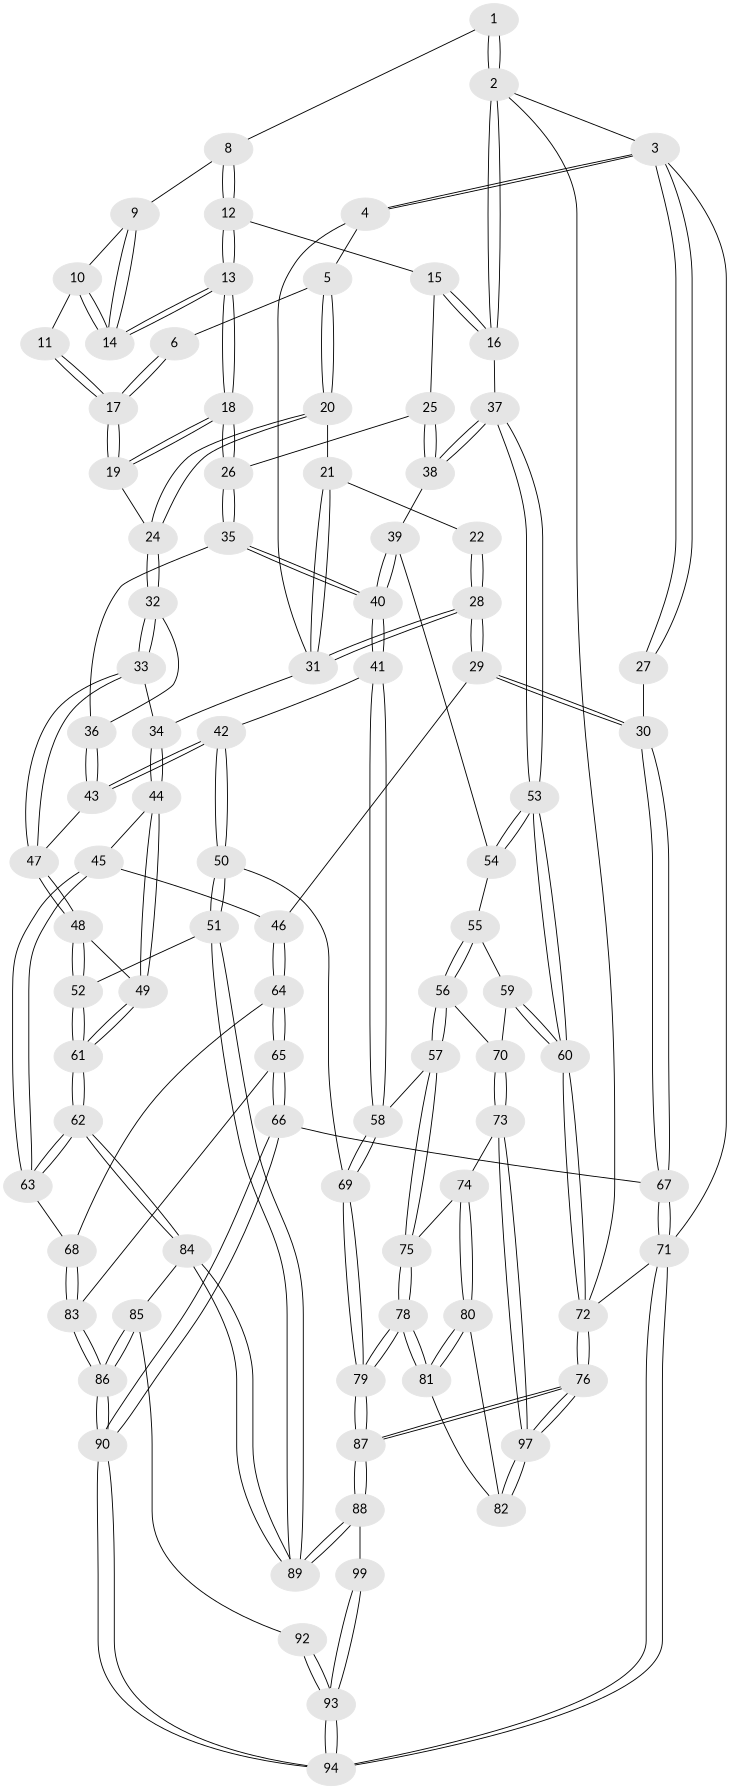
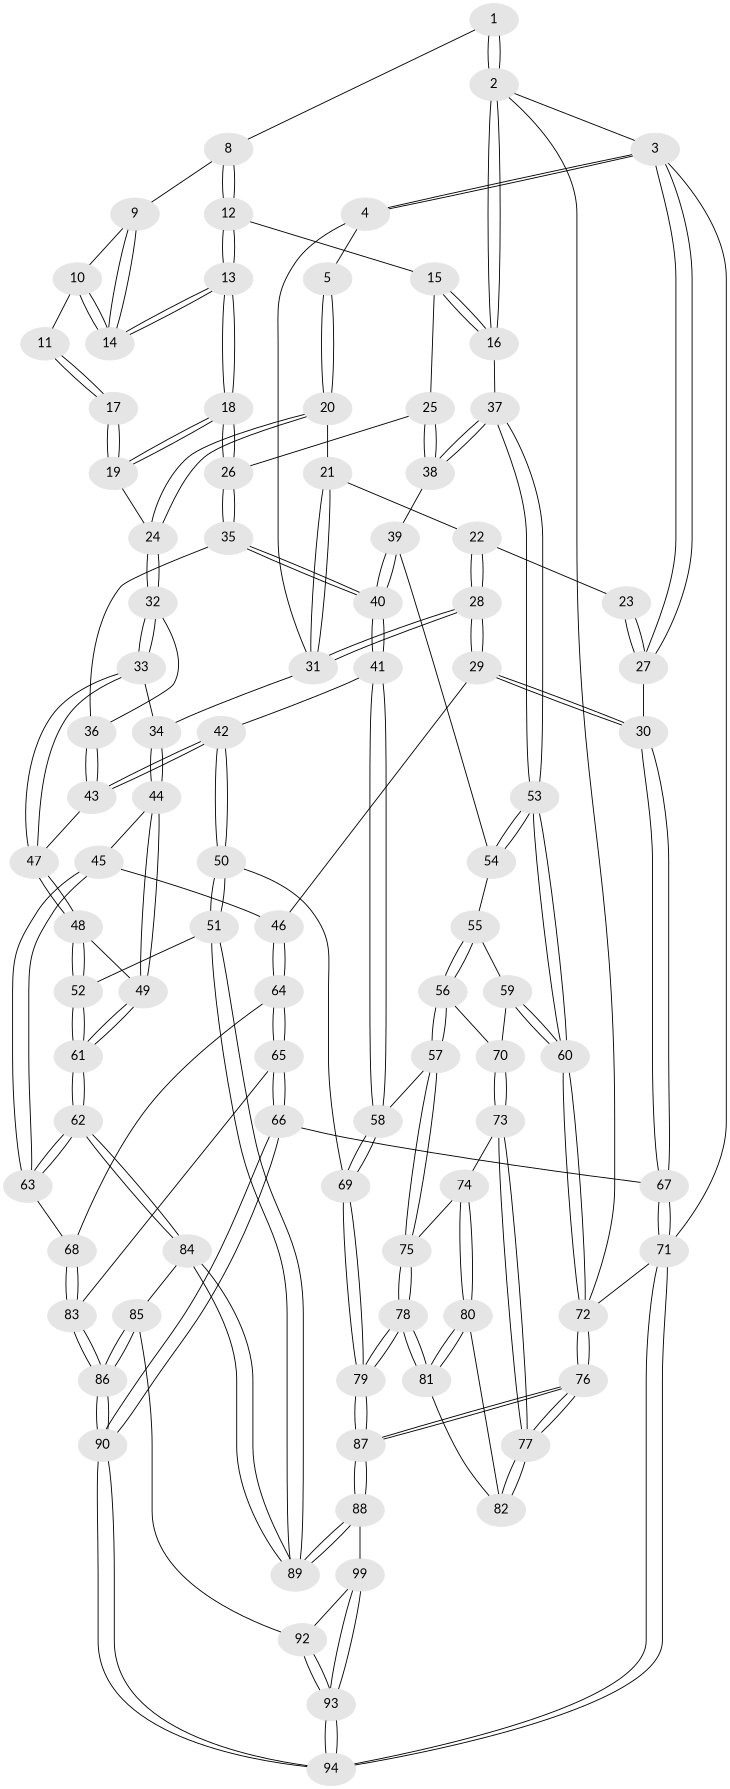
node "6": removed
node "23": added
node "97": label "97" -> "77"
edge "99" -- "92": added
